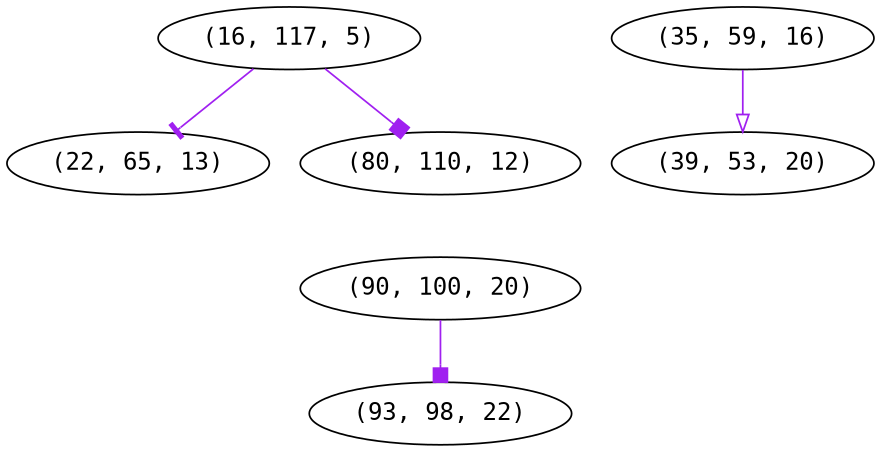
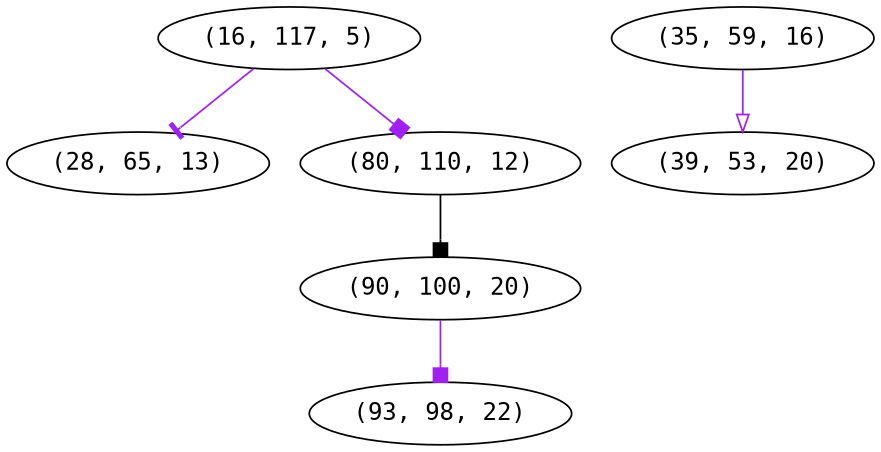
node "(22, 65, 13)": label "(22, 65, 13)" -> "(28, 65, 13)"
edge "(80, 110, 12)" -> "(90, 100, 20)": added
